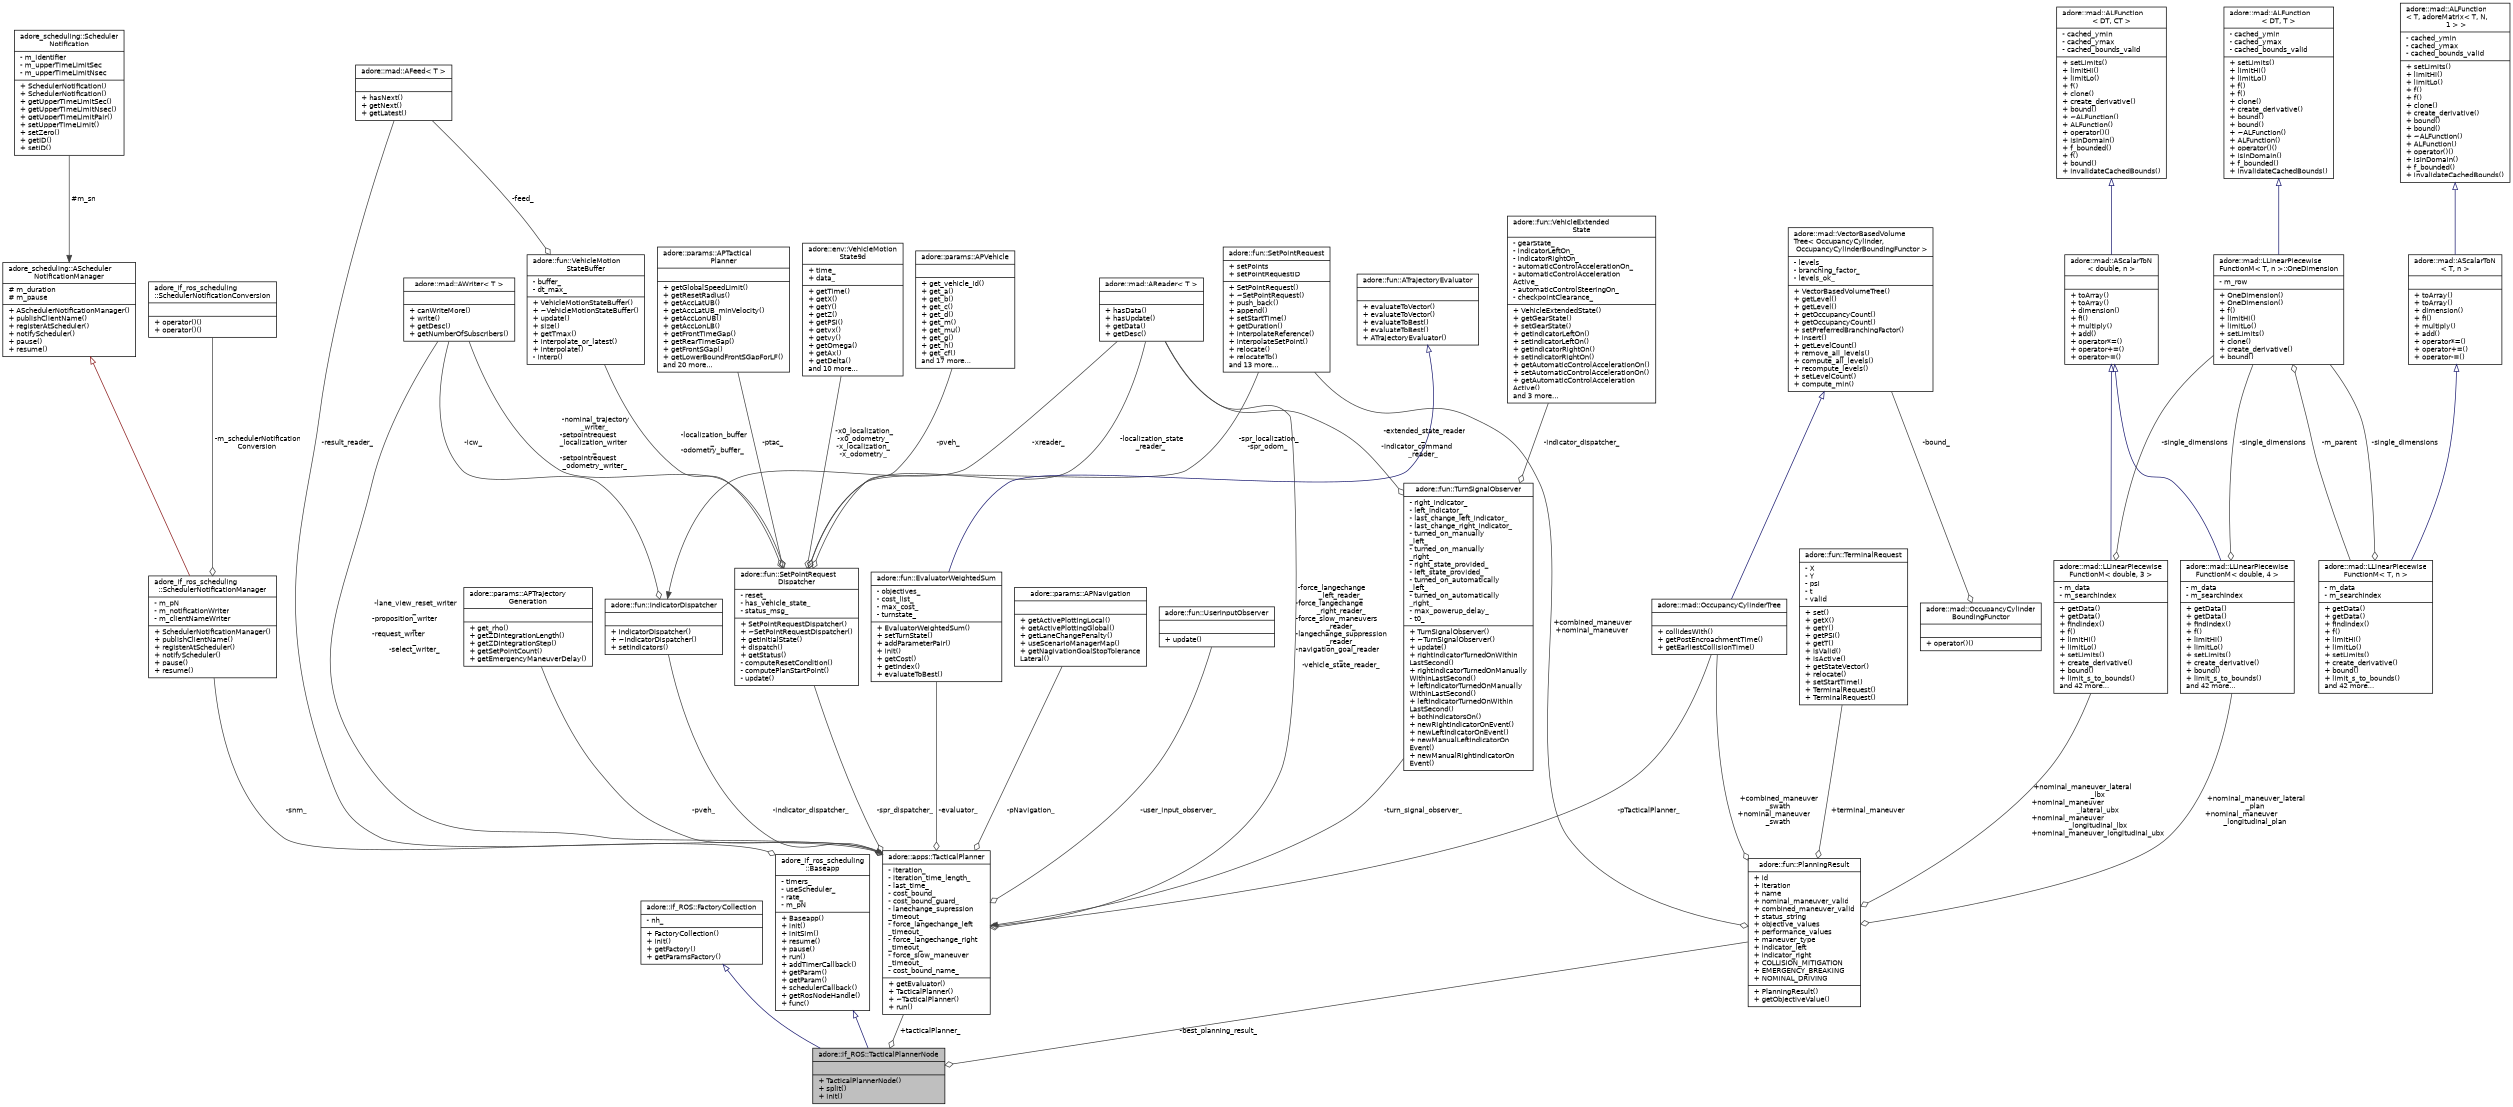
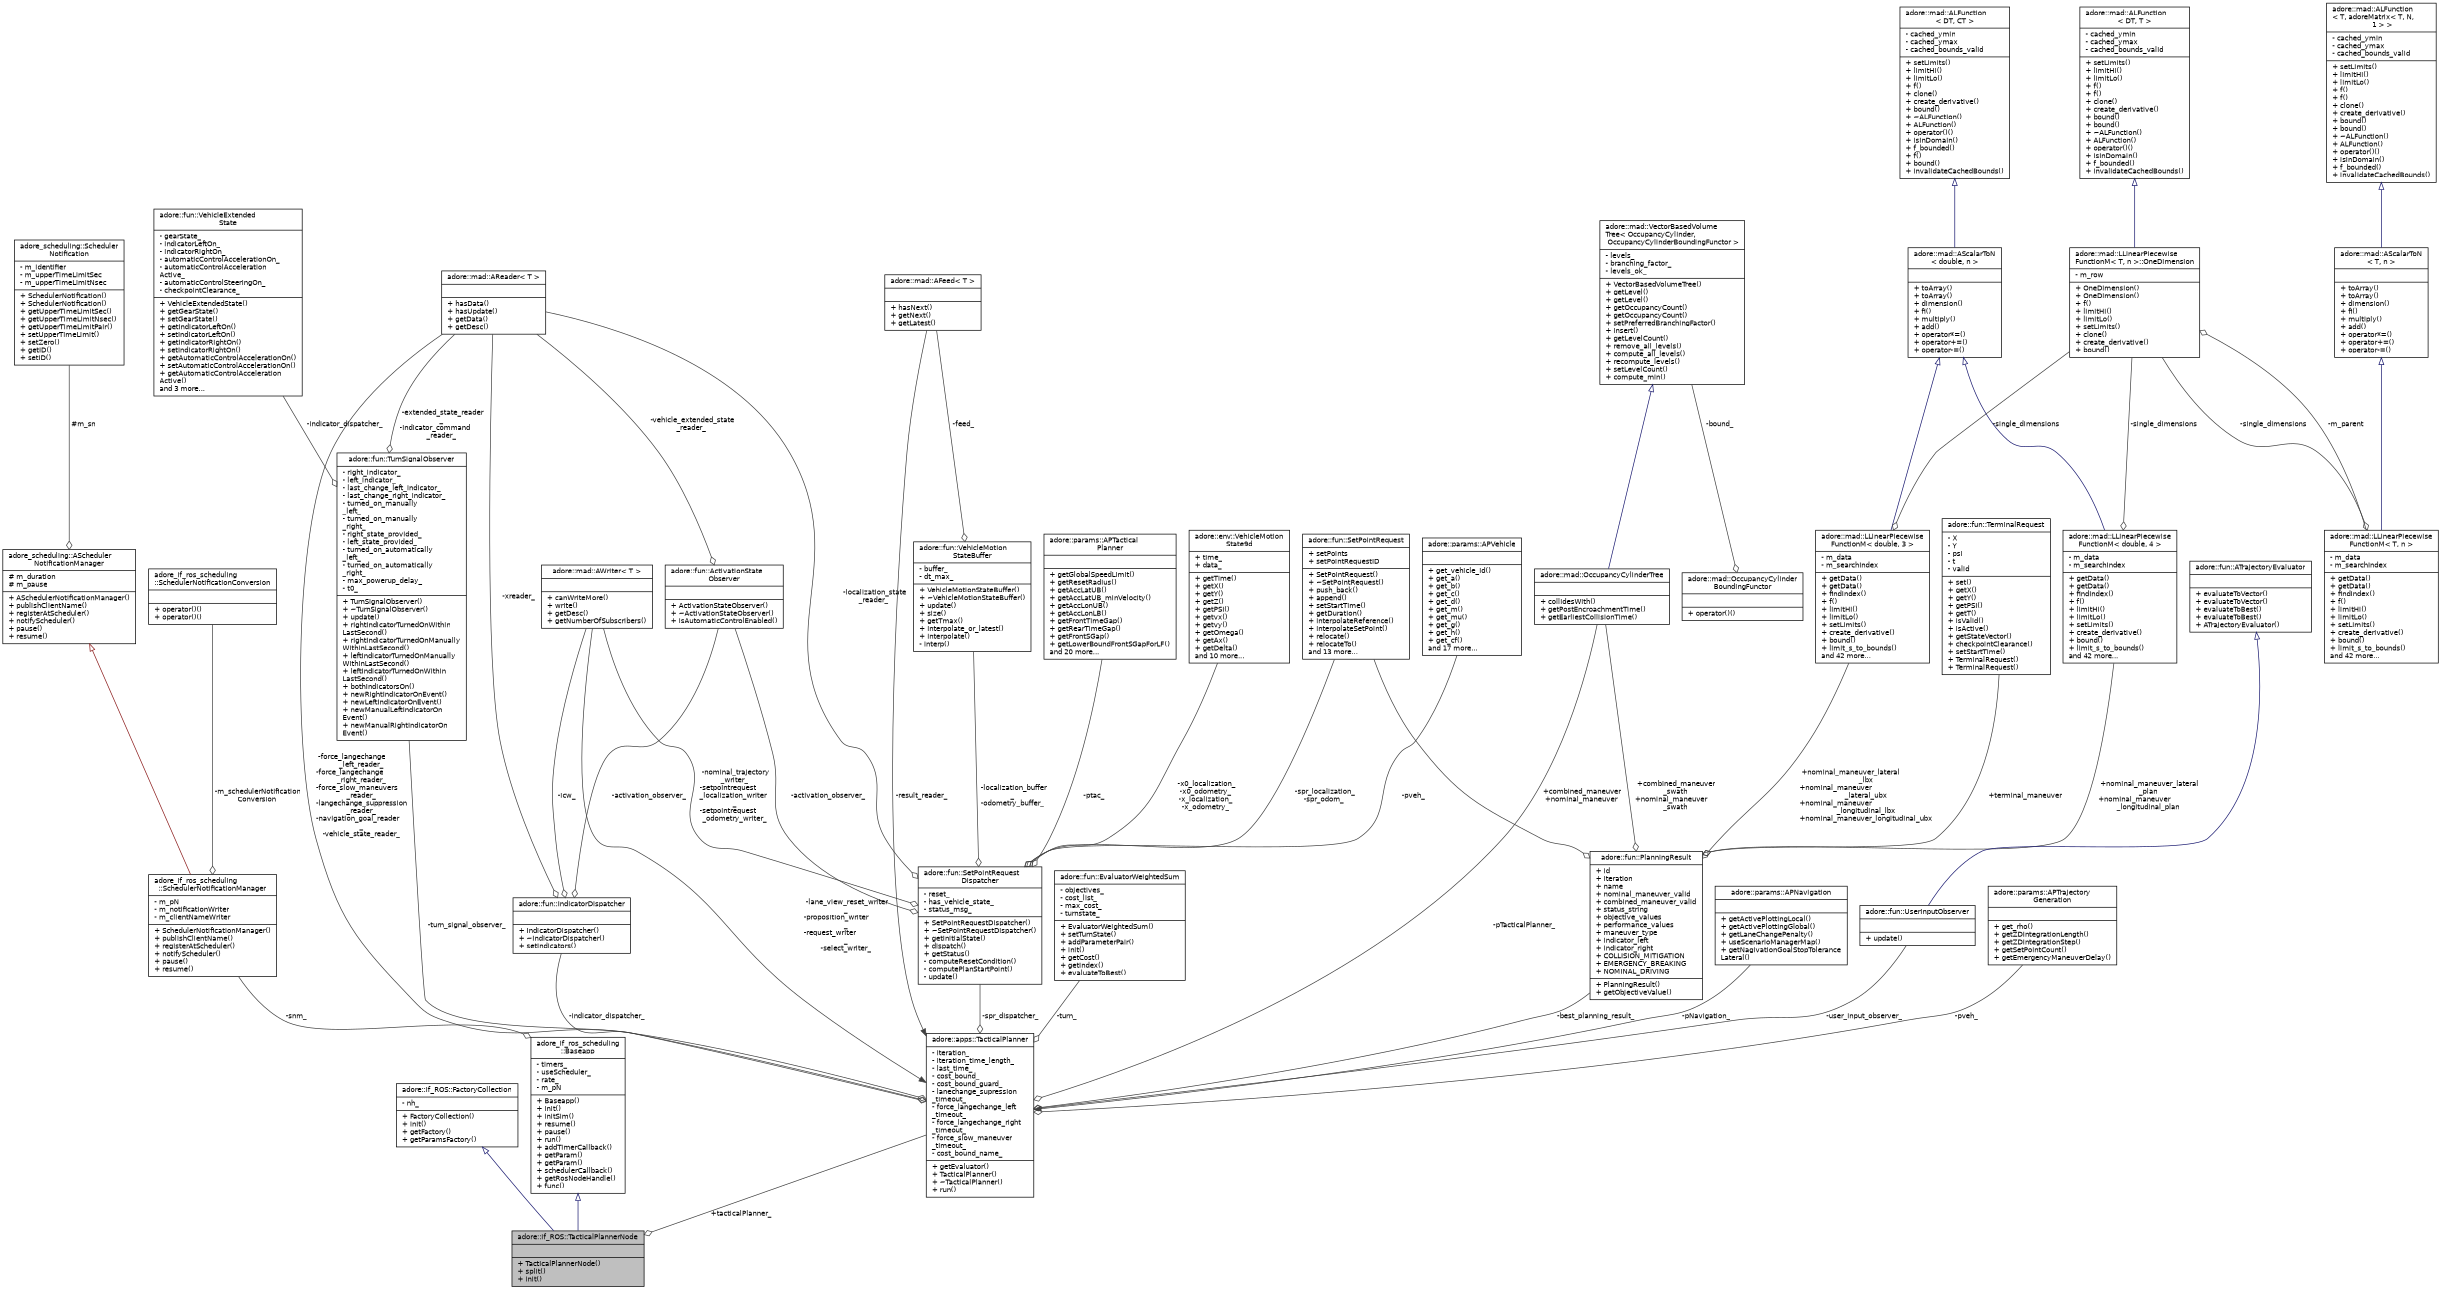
edge "adore_scheduling::Scheduler" -> "adore_scheduling::AScheduler": arrowhead normal -> odiamond
edge "adore::mad::AReader< T >" -> "adore::fun::IndicatorDispatcher": arrowhead normal -> odiamond
edge "adore::fun::EvaluatorWeightedSum" -> "adore::fun::ATrajectoryEvaluator": now "adore::fun::UserInputObserver" -> "adore::fun::ATrajectoryEvaluator"
node "adore::fun::ActivationState": added
node "adore::fun::TerminalRequest": text "+ relocate()" -> "+ checkpointClearance()"
edge "adore::mad::AFeed< T >" -> "adore::apps::TacticalPlanner": arrowhead odiamond -> normal
edge "adore::params::APNavigation" -> "adore::apps::TacticalPlanner": arrowhead odiamond -> normal
edge "adore::fun::EvaluatorWeightedSum" -> "adore::apps::TacticalPlanner": label " -evaluator_" -> " -turn_"
edge "adore::fun::TurnSignalObserver" -> "adore::apps::TacticalPlanner": arrowhead normal -> odiamond
edge "adore::fun::PlanningResult" -> "adore::if_ROS::TacticalPlannerNode": now "adore::fun::PlanningResult" -> "adore::apps::TacticalPlanner"
